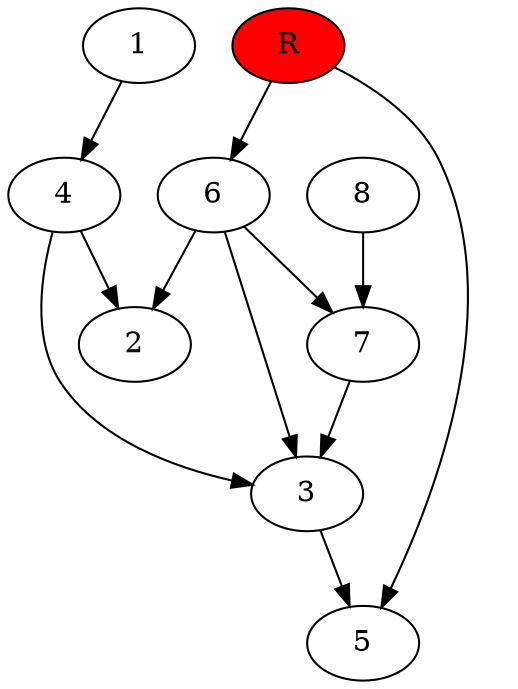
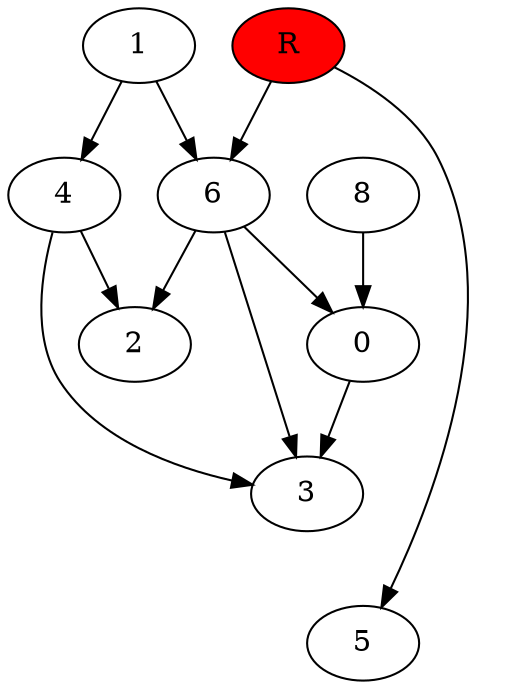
edge "1" -> "6": added
node "7": label "7" -> "0"
edge "3" -> "5": removed
